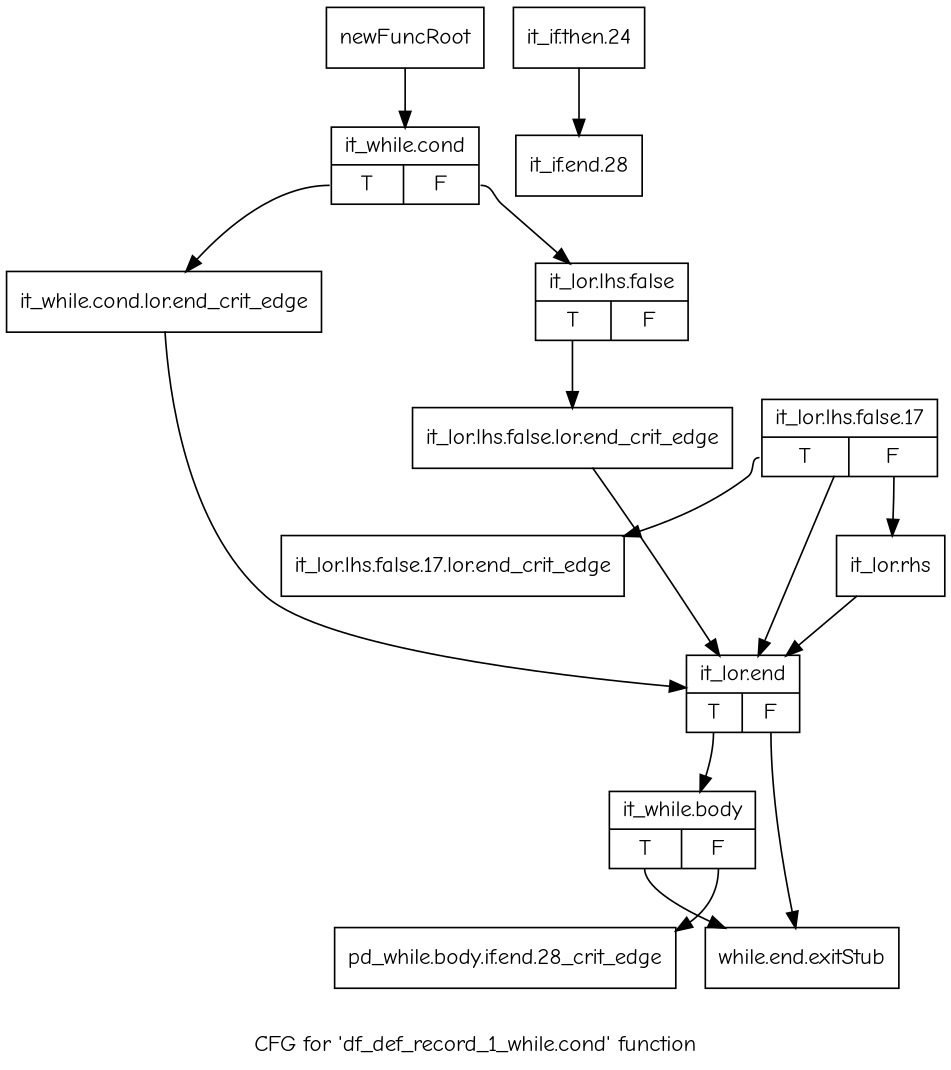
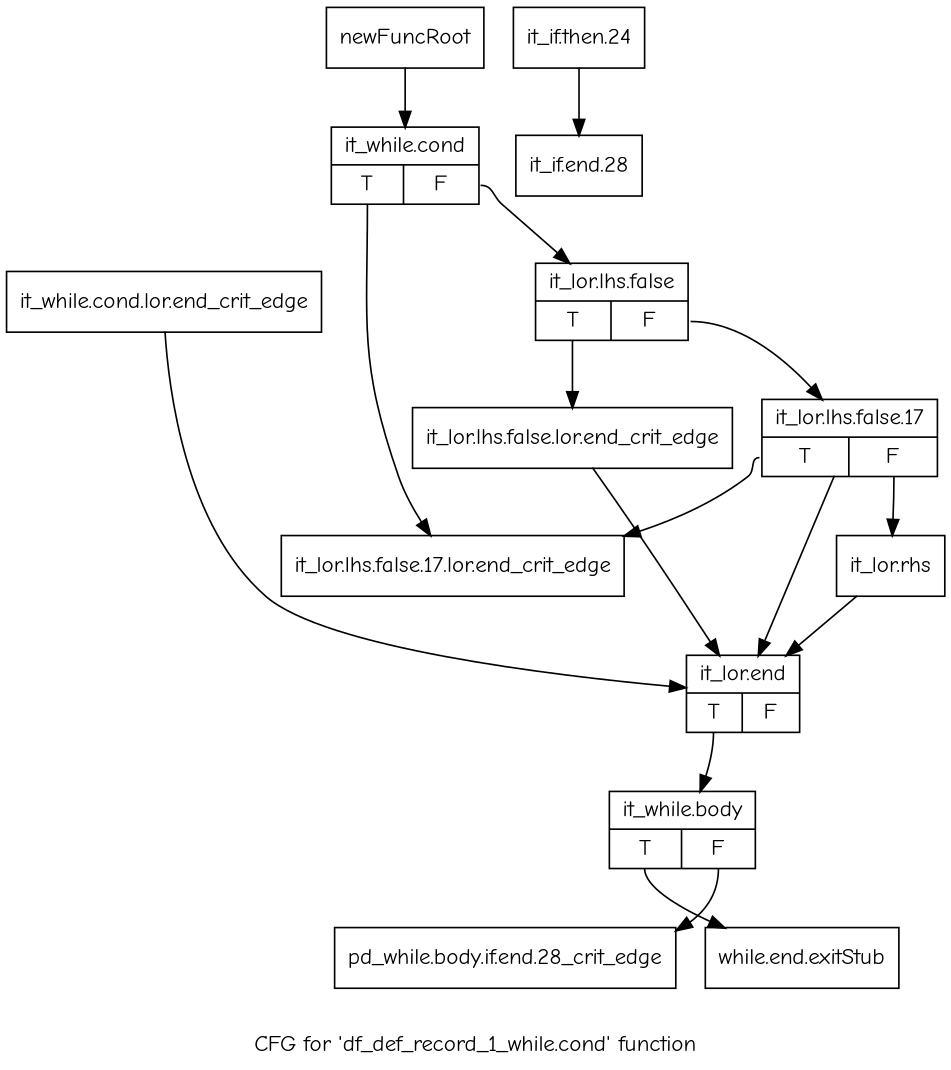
edge "it_while.cond" -> "it_while.cond.lor.end_crit_edge": now "it_while.cond" -> "it_lor.lhs.false.17.lor.end_crit_edge"
edge "it_lor.lhs.false" -> "it_lor.lhs.false.17": added
edge "it_lor.end" -> "while.end.exitStub": removed
